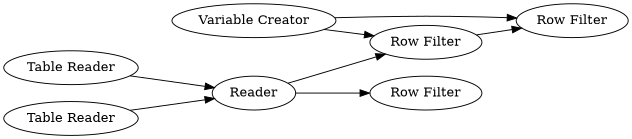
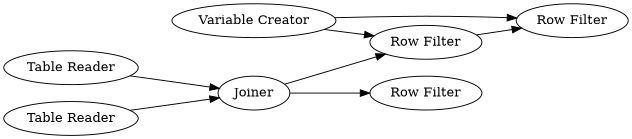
node "Reader": label "Reader" -> "Joiner"
